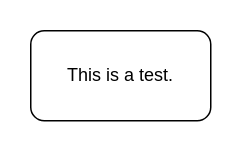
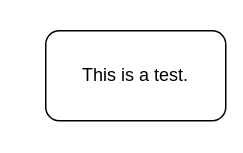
node "This is a test.": moved (121, 76) -> (136, 76)
